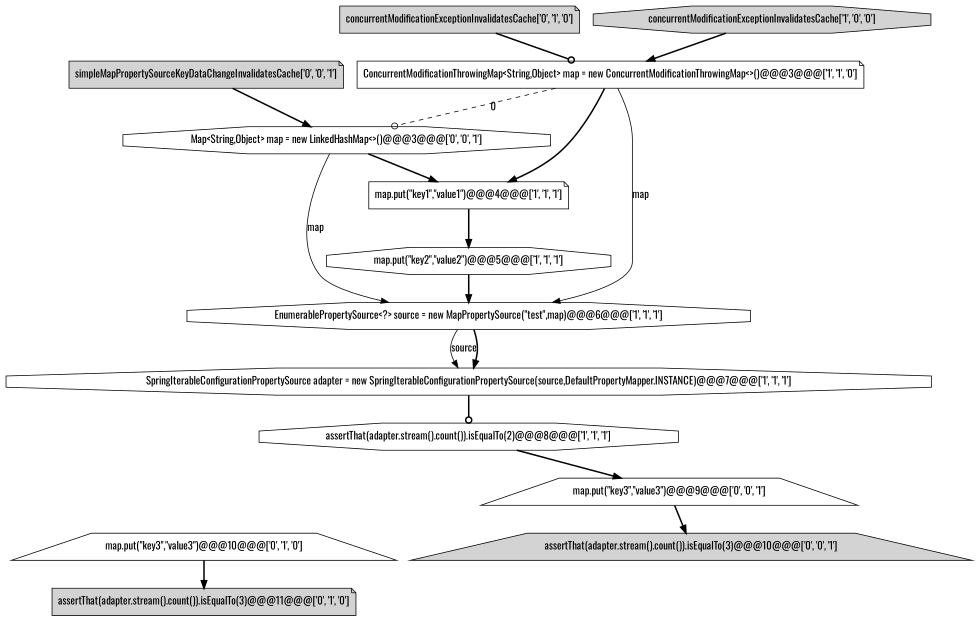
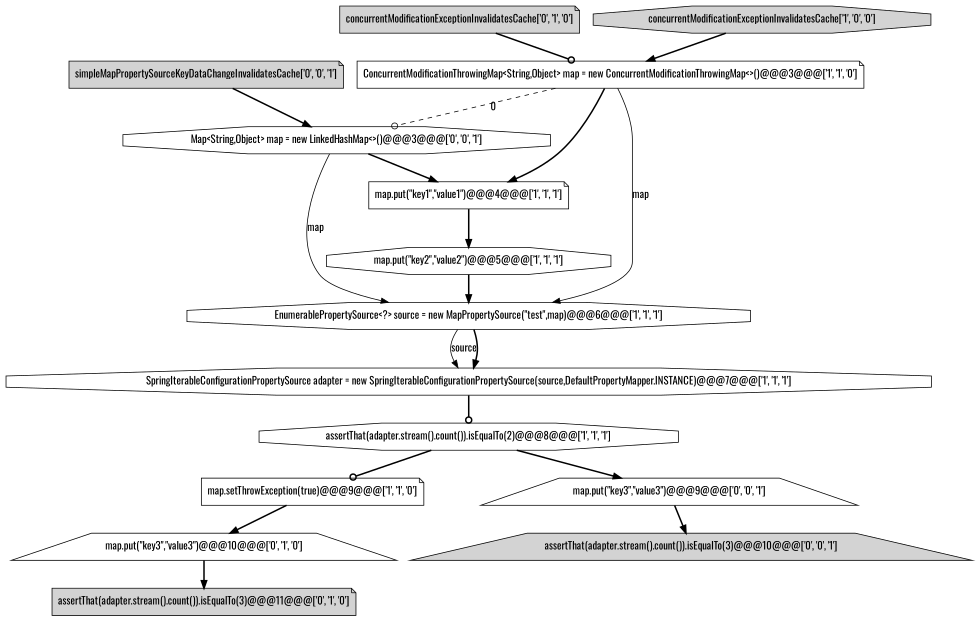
node "map.setThrowException(true)@@@9@@@['1', '1', '0']": added
